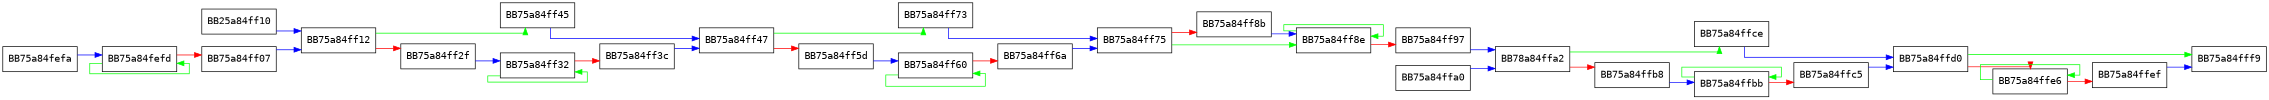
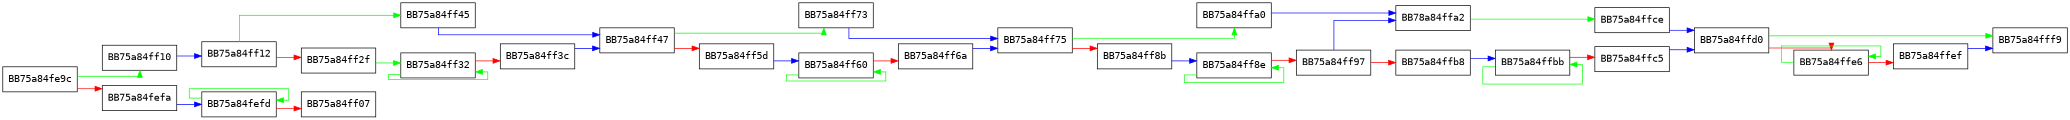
node "BB25a84ff10": label "BB25a84ff10" -> "BB75a84ff10"
edge "BB75a84ff75" -> "BB75a84ff8e": now "BB75a84ff75" -> "BB75a84ffa0"
edge "BB75a84ff07" -> "BB75a84ff12": removed
edge "BB75a84ff2f" -> "BB75a84ff32": color blue -> green
edge "BB78a84ffa2" -> "BB75a84ffb8": now "BB75a84ff97" -> "BB75a84ffb8"
node "BB75a84fe9c": added
